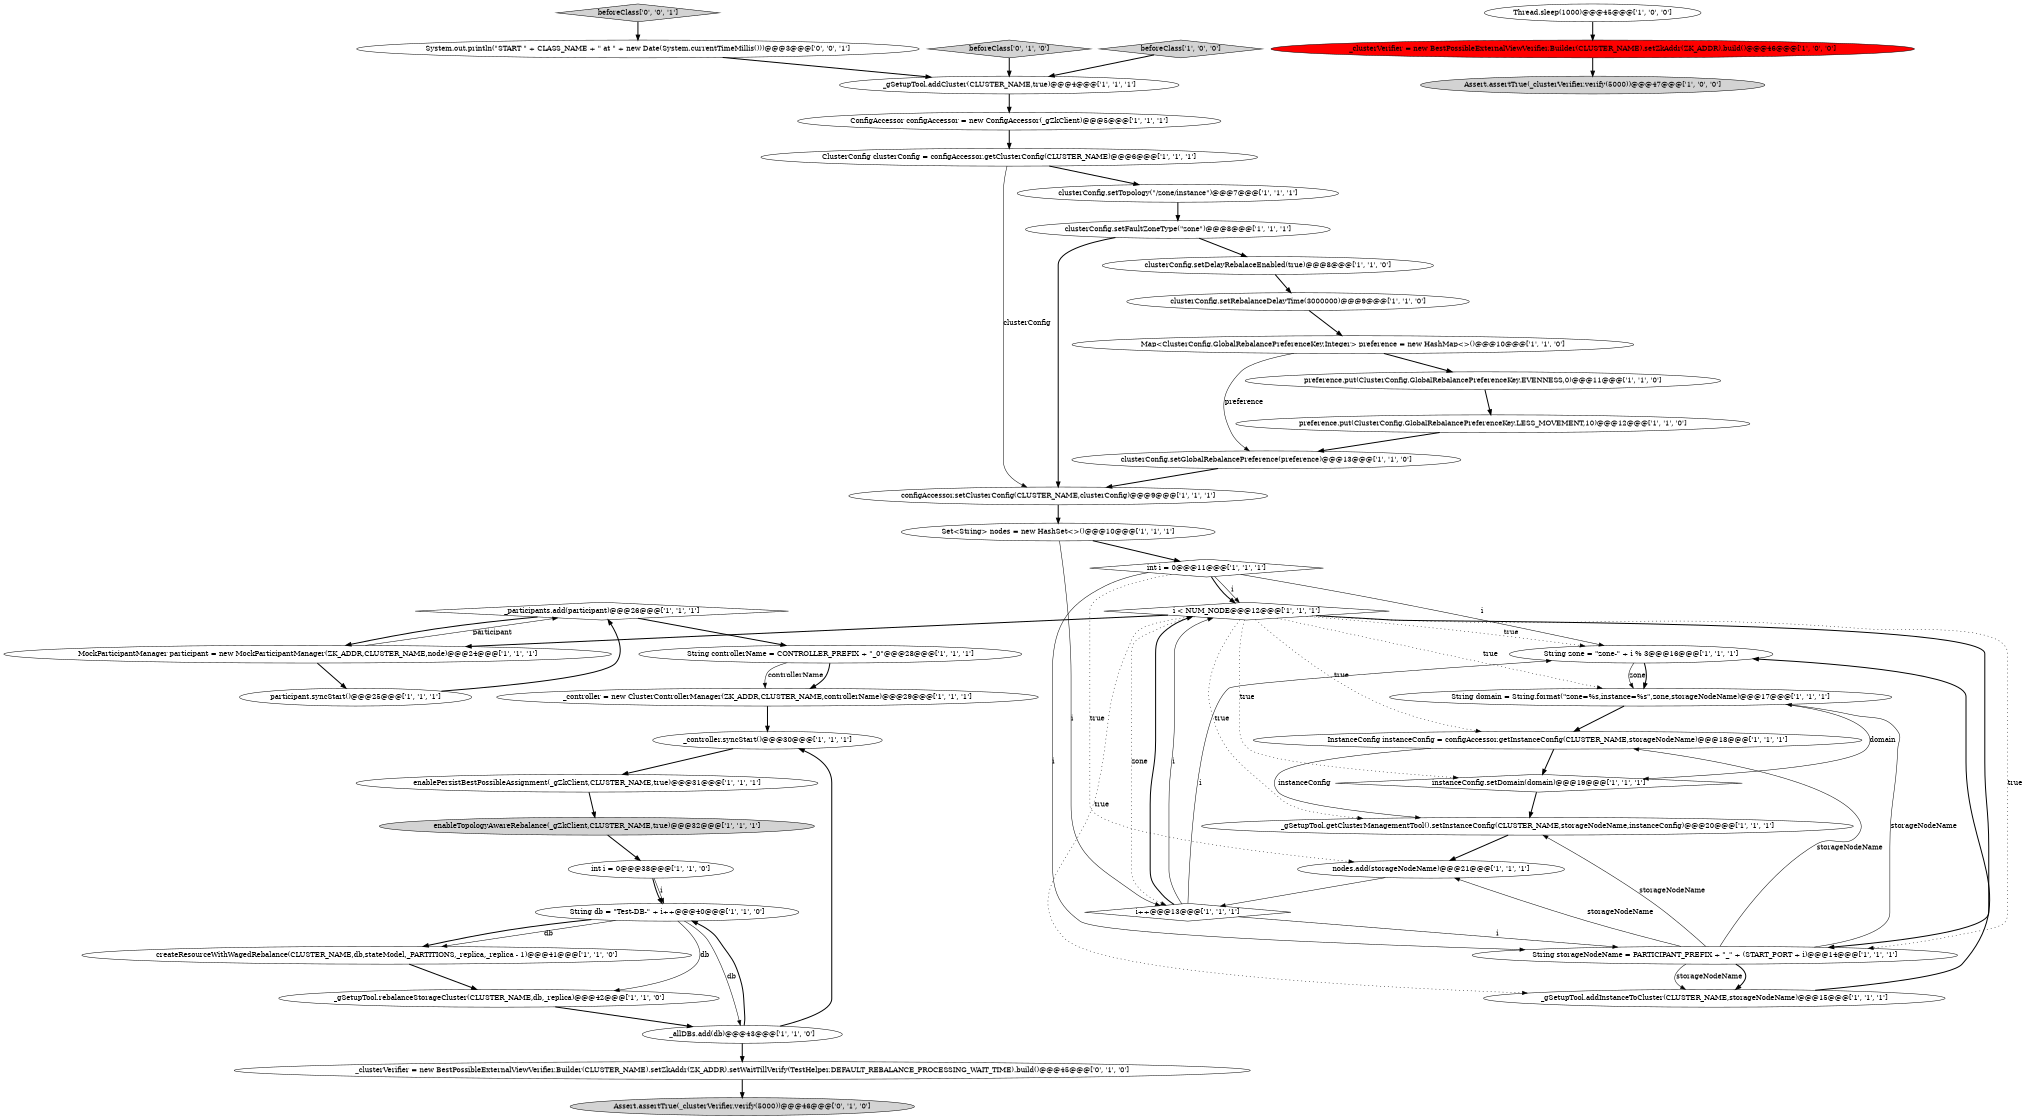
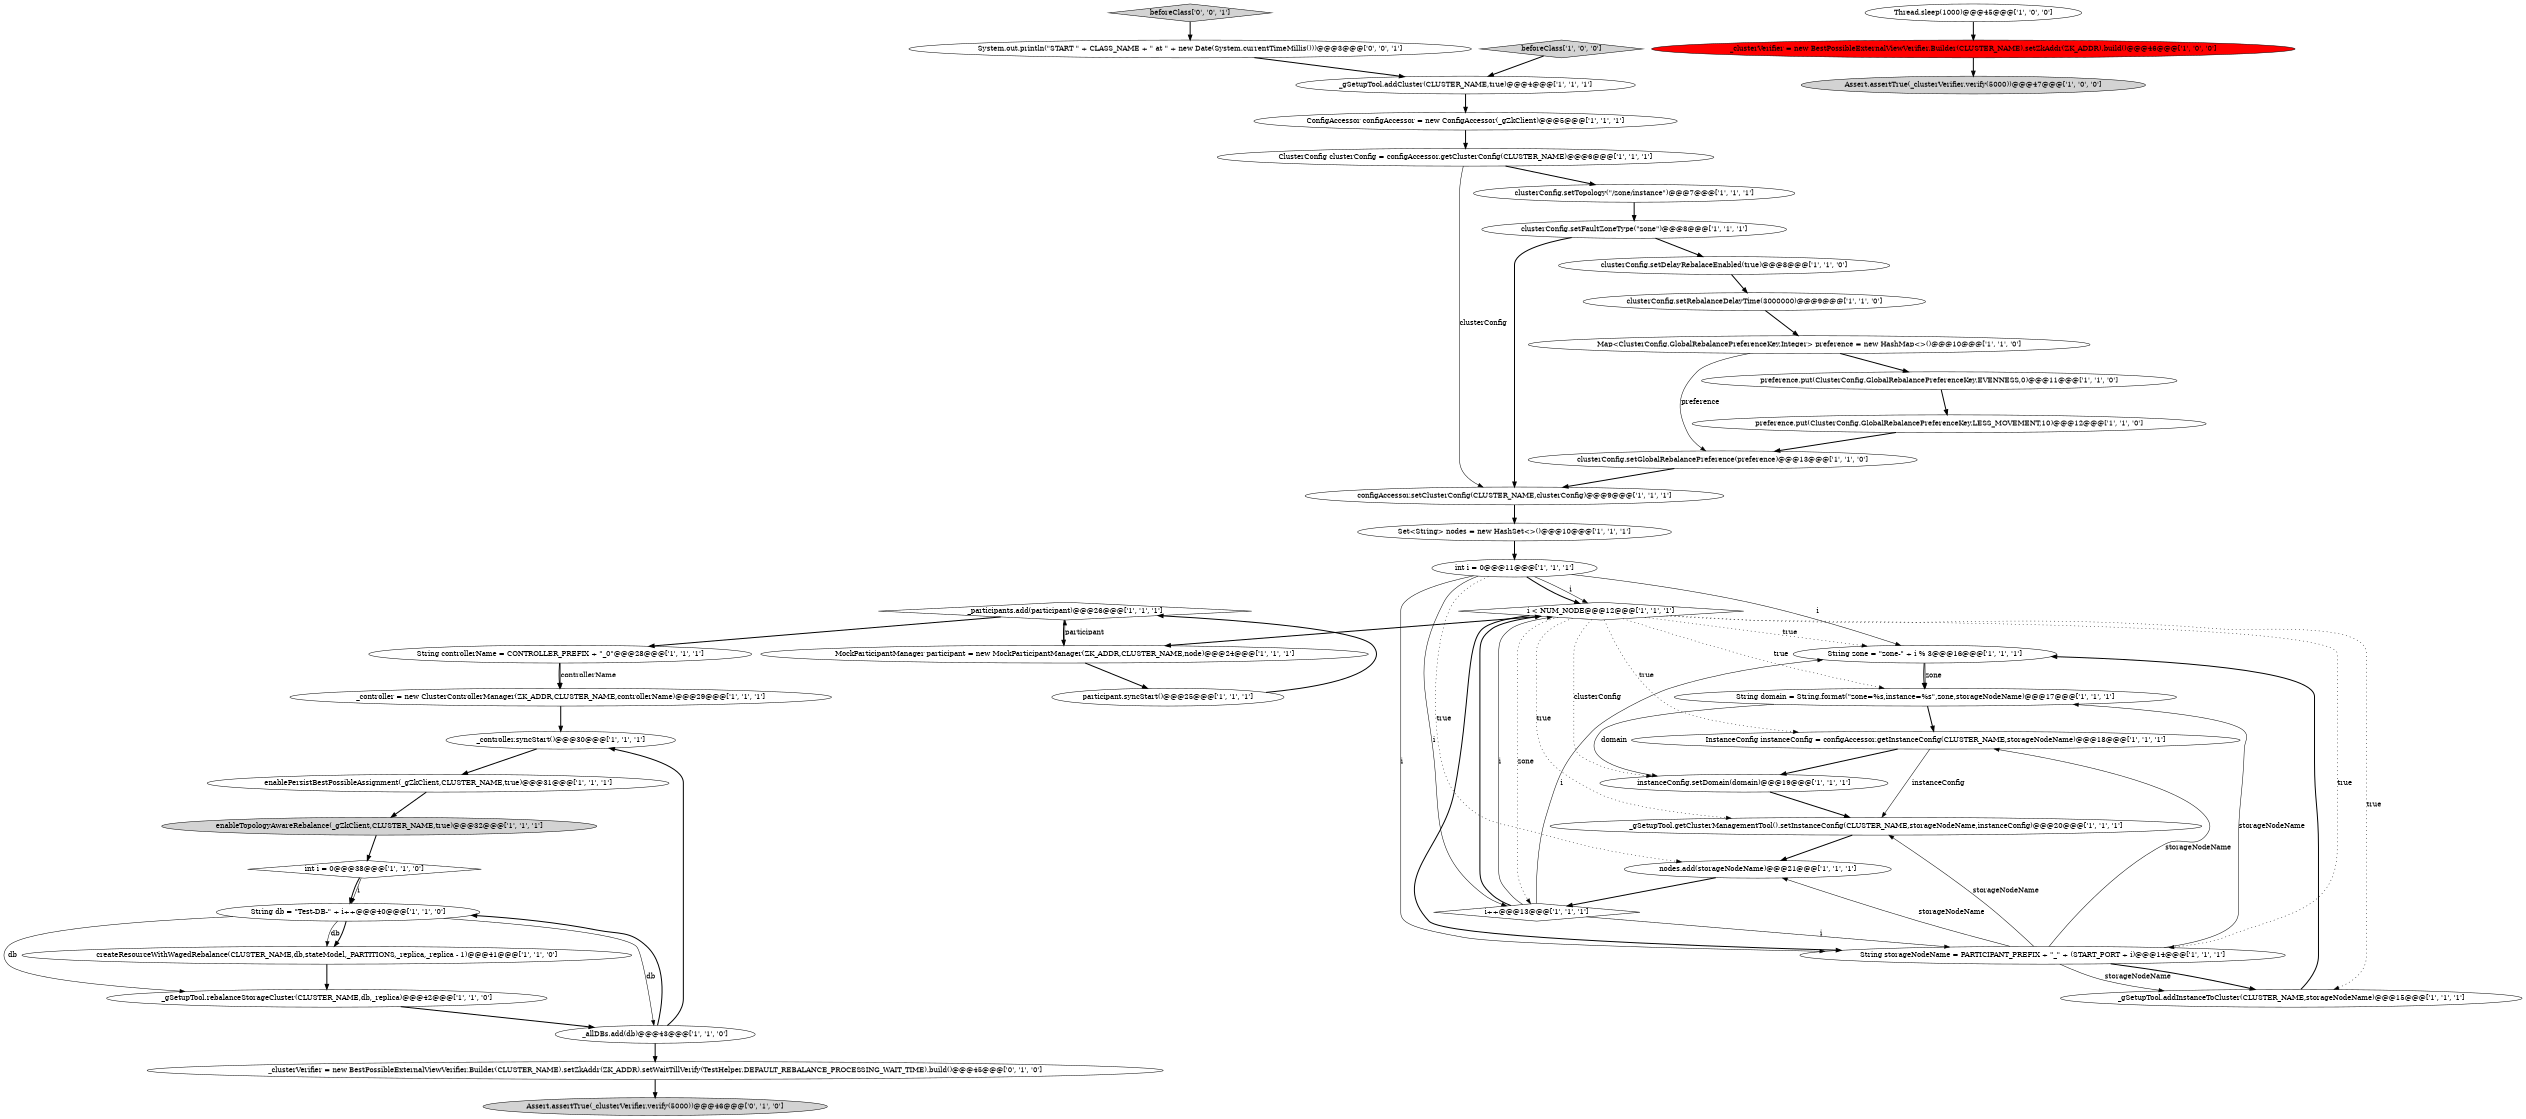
node "beforeClass['0', '1', '0']": removed
node "int i = 0@@@11@@@['1', '1', '1']": shape diamond -> ellipse
edge "i < NUM_NODE@@@12@@@['1', '1', '1']" -> "instanceConfig.setDomain(domain)@@@19@@@['1', '1', '1']": label "true" -> "clusterConfig"
edge "Set<String> nodes = new HashSet<>()@@@10@@@['1', '1', '1']" -> "i++@@@13@@@['1', '1', '1']": now "int i = 0@@@11@@@['1', '1', '1']" -> "i++@@@13@@@['1', '1', '1']"
node "instanceConfig.setDomain(domain)@@@19@@@['1', '1', '1']": shape diamond -> ellipse
node "int i = 0@@@38@@@['1', '1', '0']": shape ellipse -> diamond
edge "nodes.add(storageNodeName)@@@21@@@['1', '1', '1']" -> "i++@@@13@@@['1', '1', '1']": style solid -> bold
